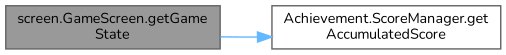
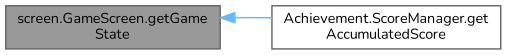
edge "screen.GameScreen.getGame State" -> "Achievement.ScoreManager.get AccumulatedScore": reversed
